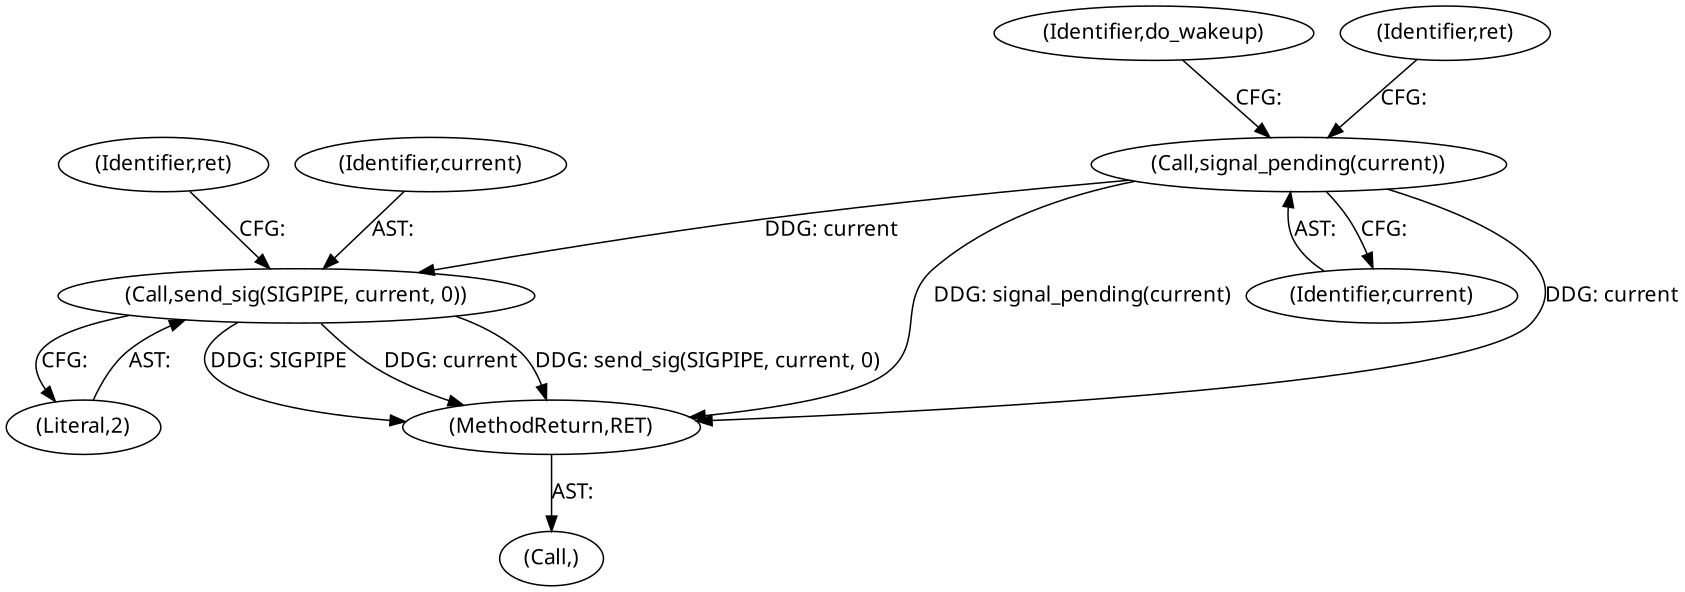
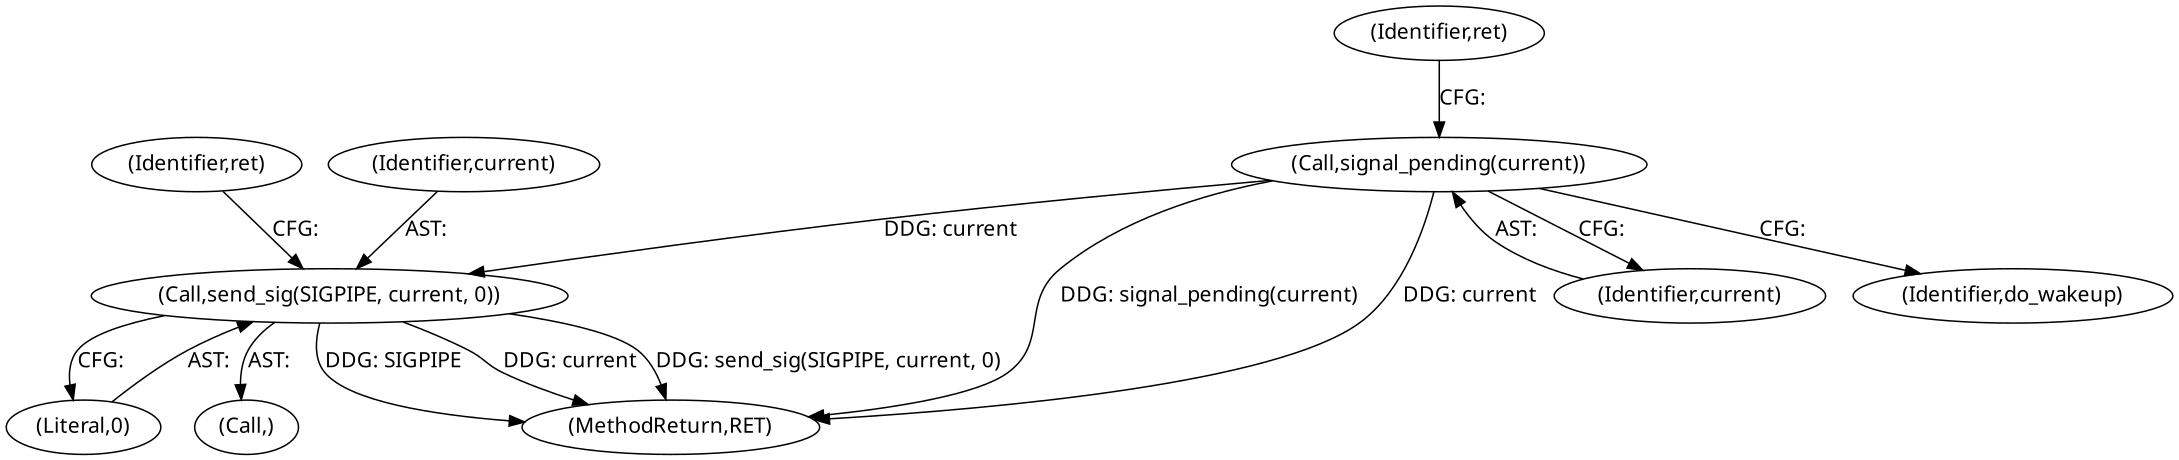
edge "(Identifier,do_wakeup)" -> "(Call,signal_pending(current))": reversed
node "(Literal,2)": label "(Literal,2)" -> "(Literal,0)"
edge "(MethodReturn,RET)" -> "(Call,)": now "(Call,send_sig(SIGPIPE, current, 0))" -> "(Call,)"
